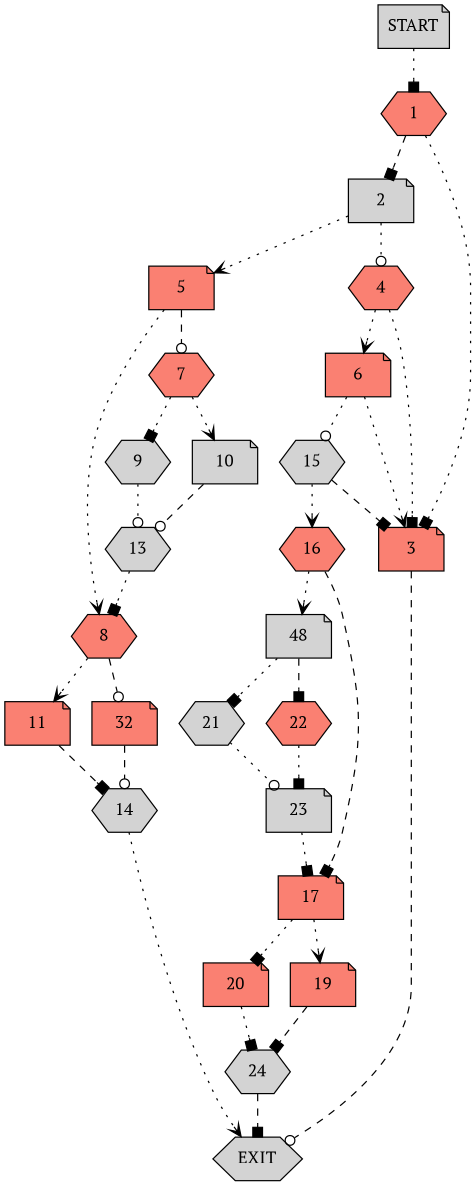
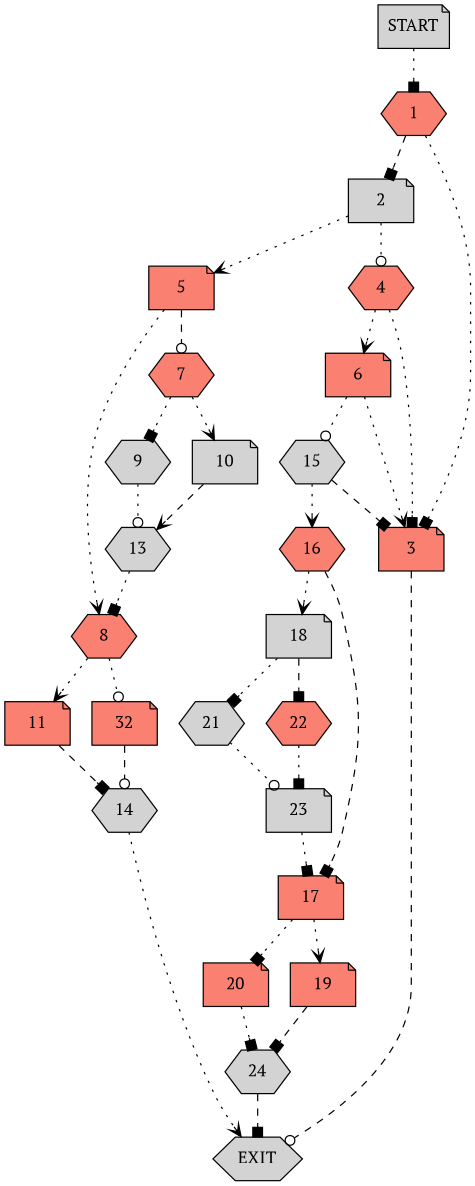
edge "10" -> "13": arrowhead odot -> vee
node "48": label "48" -> "18"
edge "8" -> "32": style dashed -> dotted
